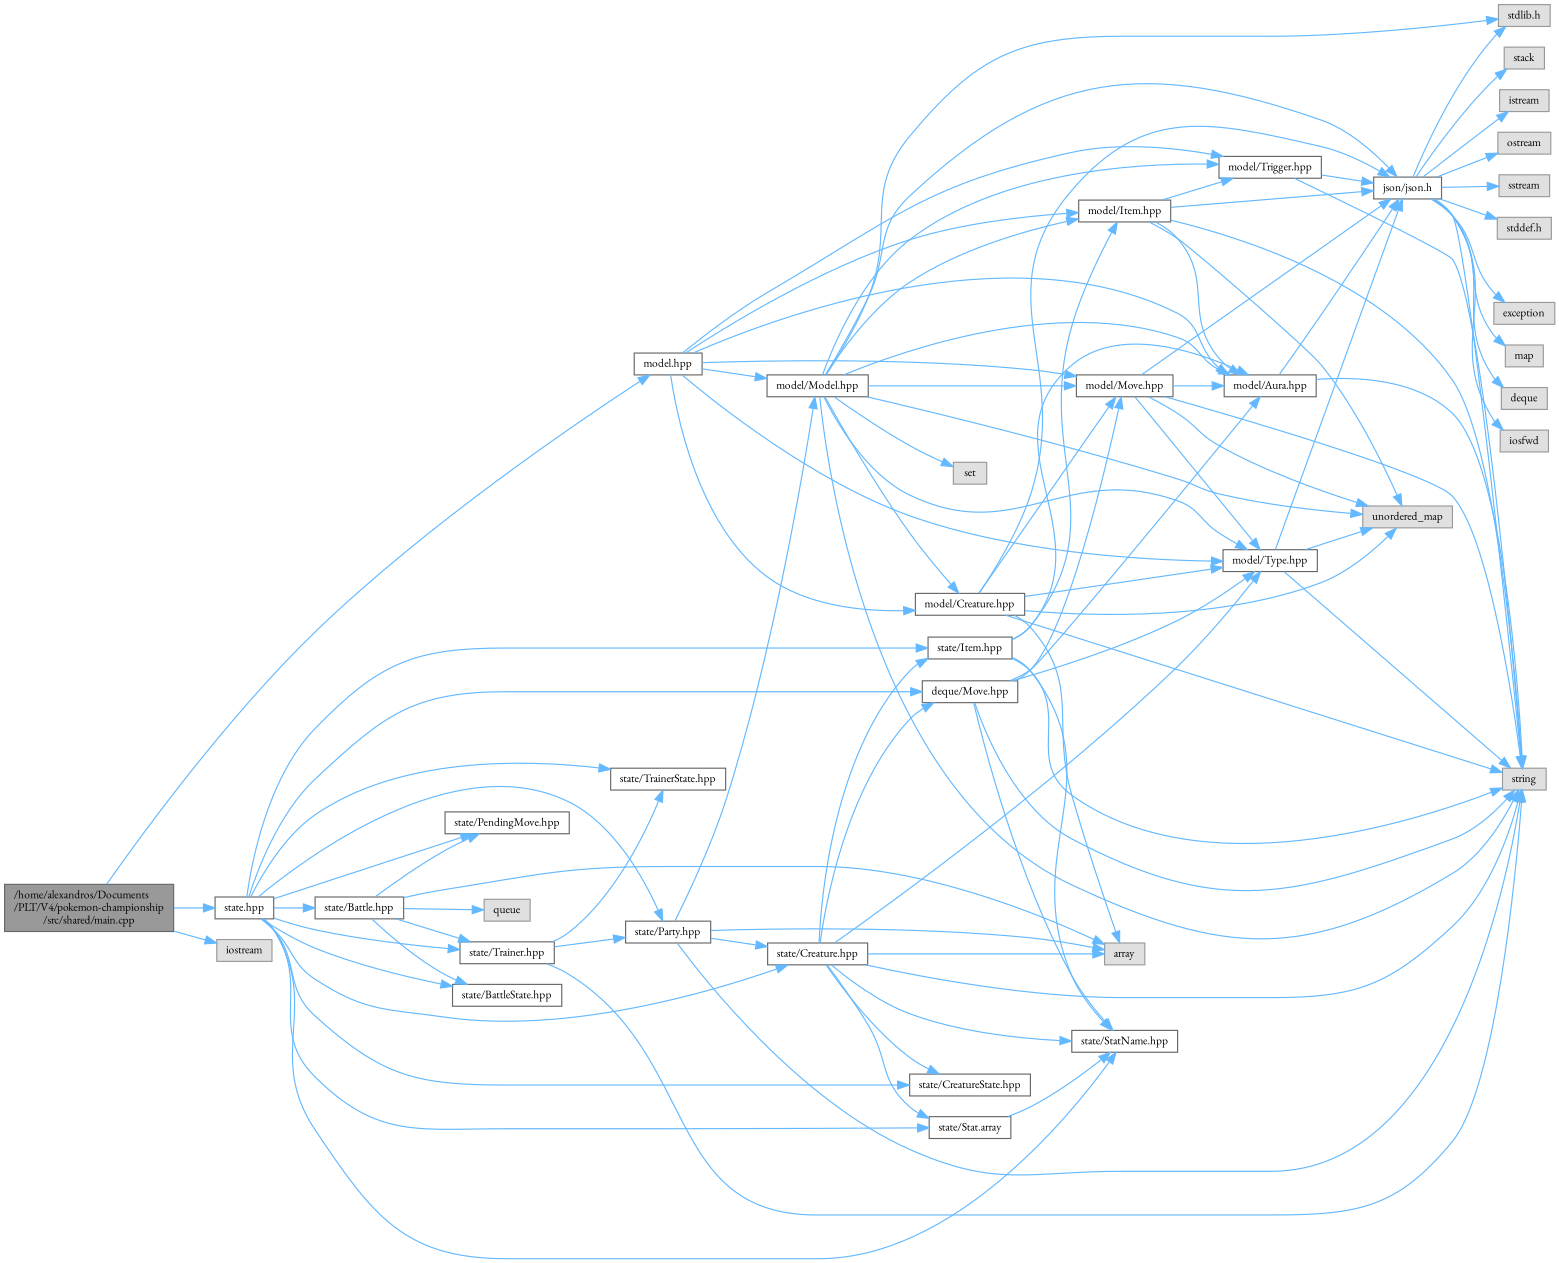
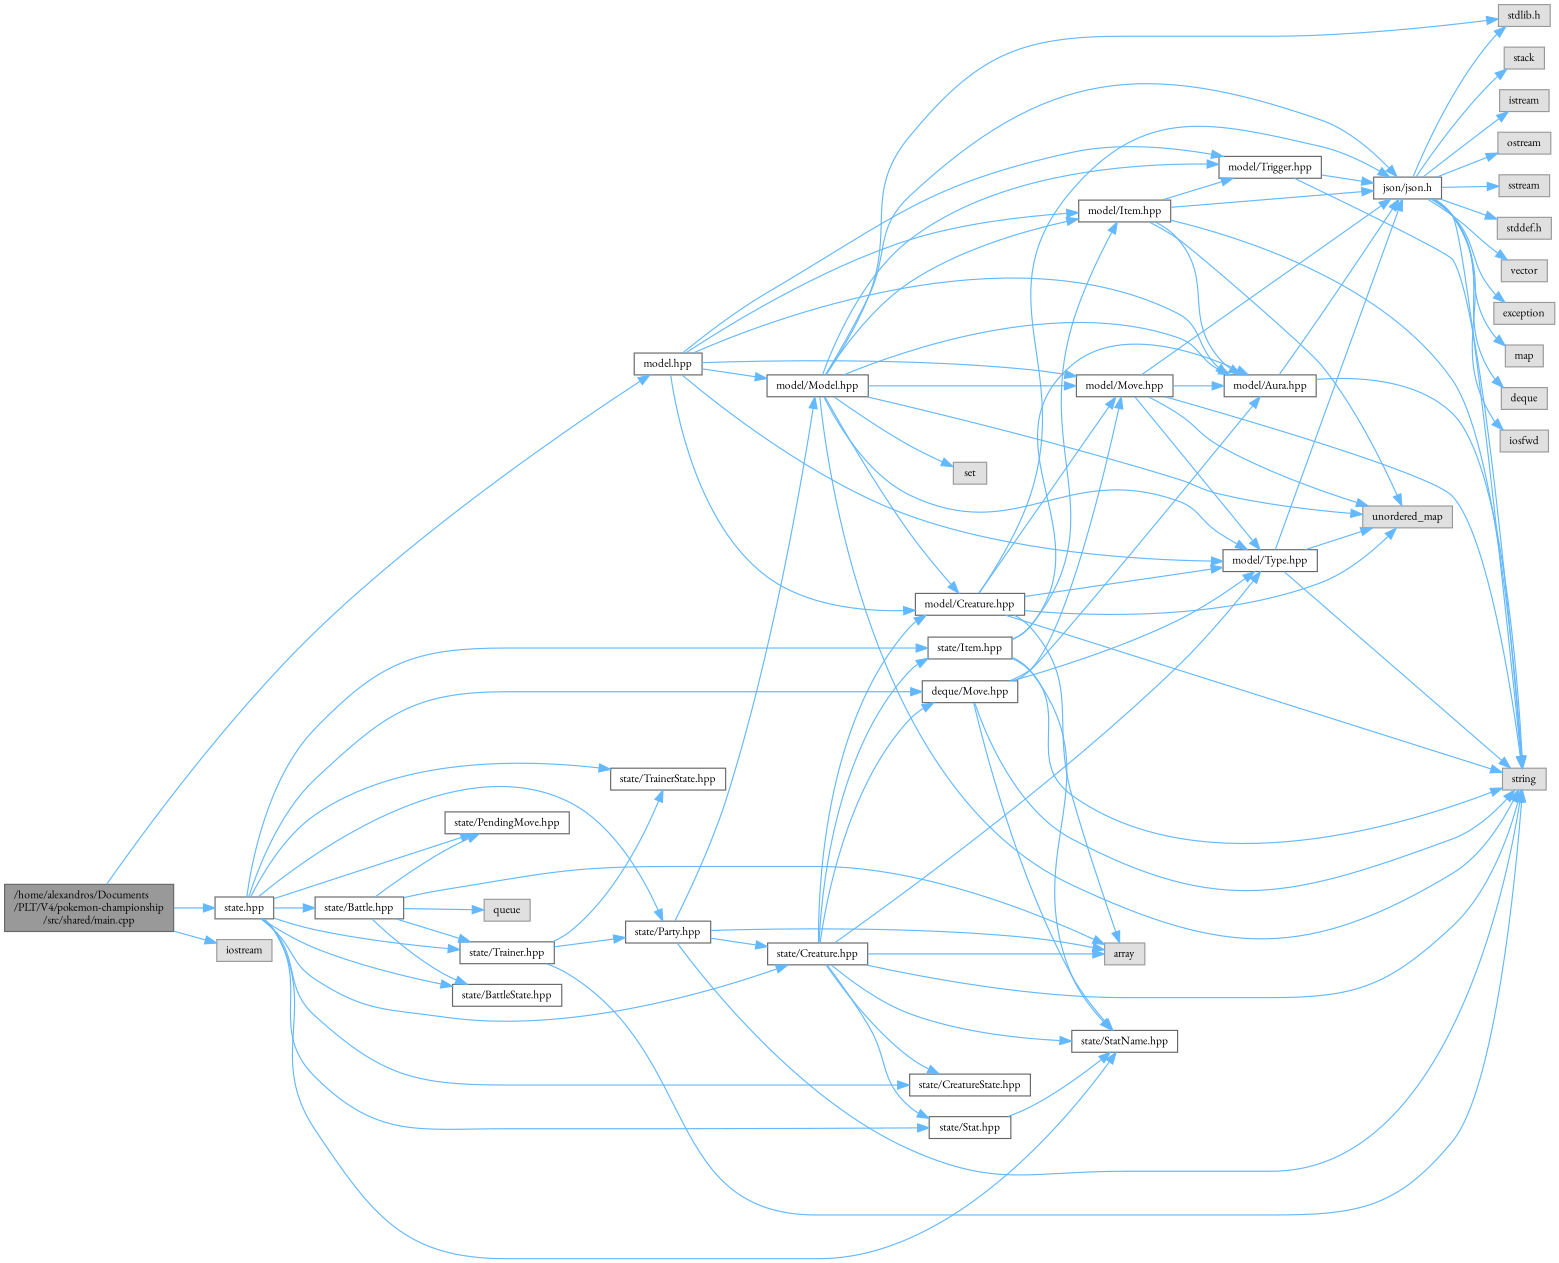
node "vector": added
edge "state/Creature.hpp" -> "model/Creature.hpp": added
node "state/Stat.array": label "state/Stat.array" -> "state/Stat.hpp"
